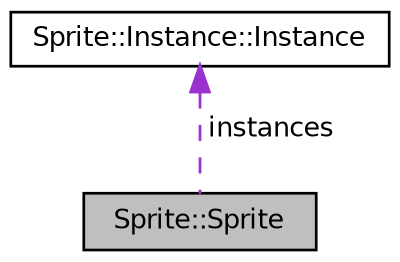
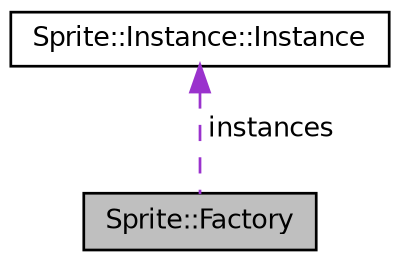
node "Sprite::Sprite": label "Sprite::Sprite" -> "Sprite::Factory"
